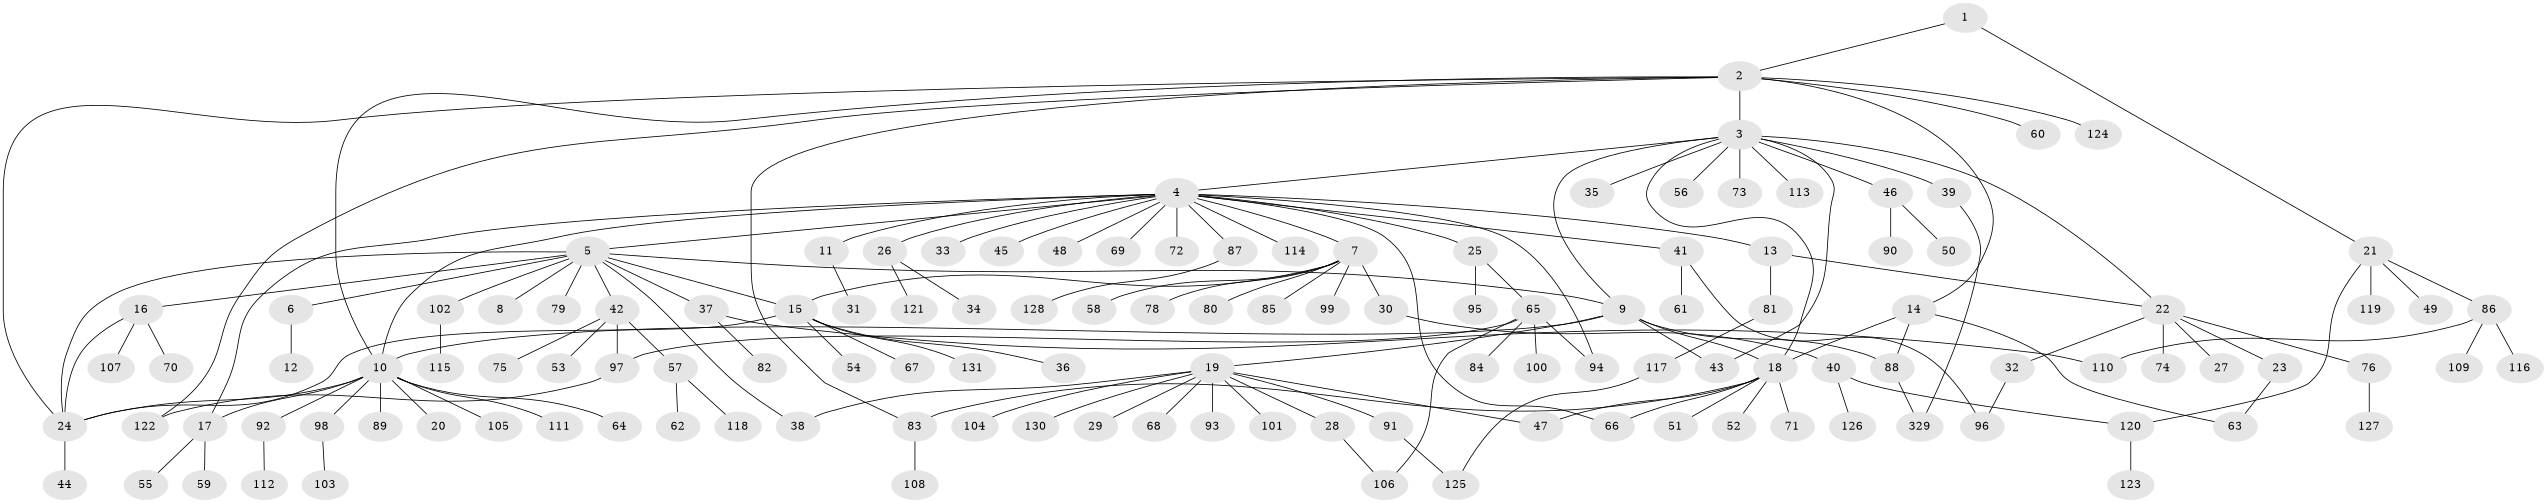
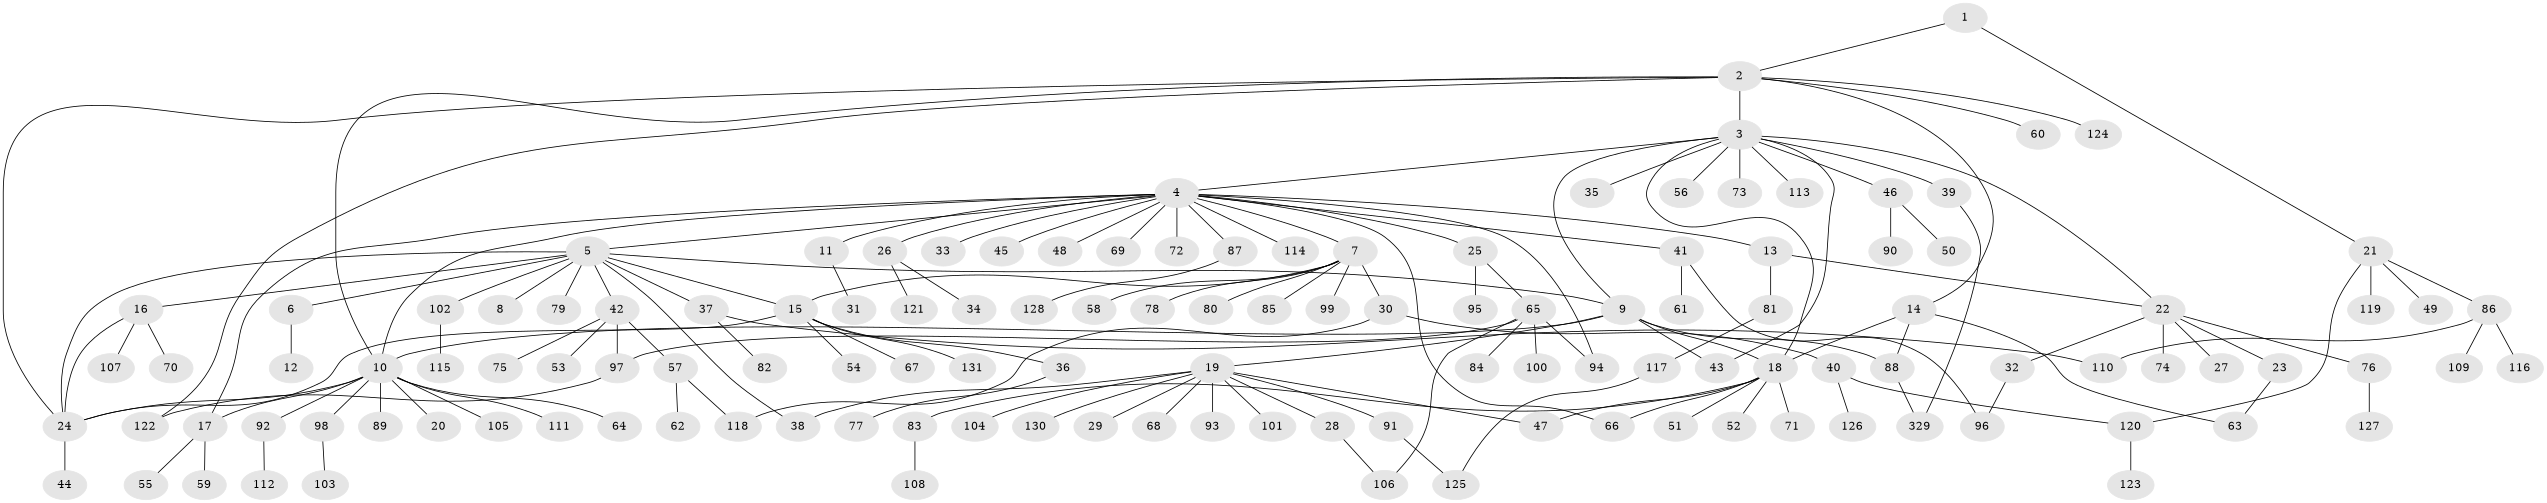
edge "2" -- "83": removed
edge "30" -- "118": added
node "77": added
